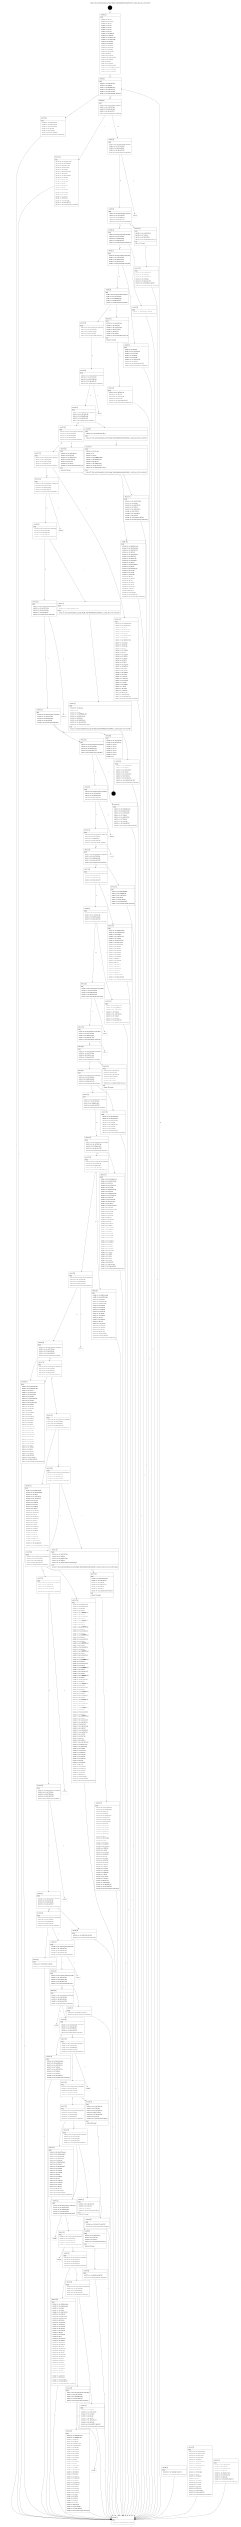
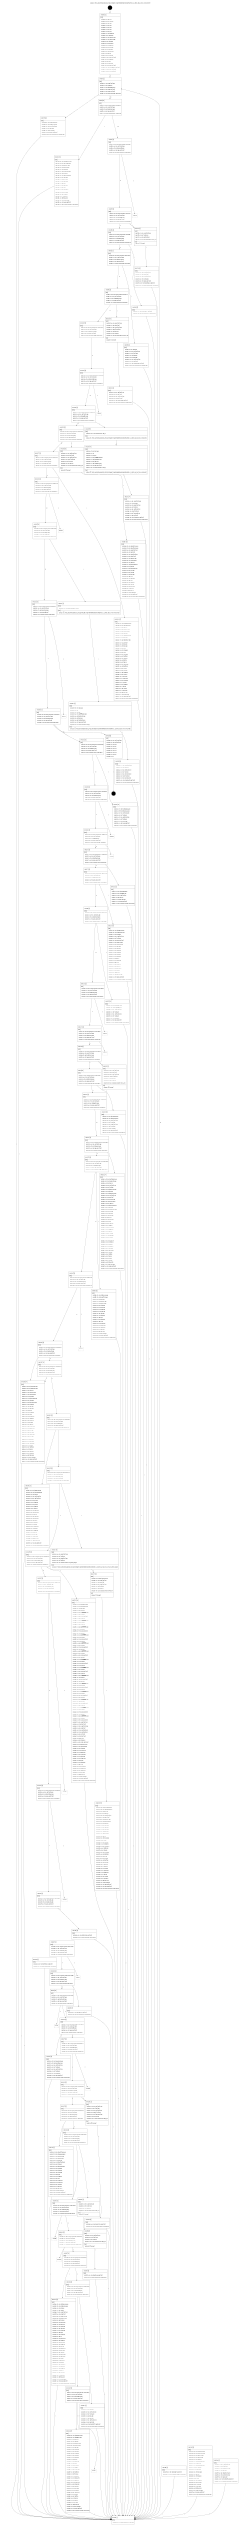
node "0x40236b [28]": removed
